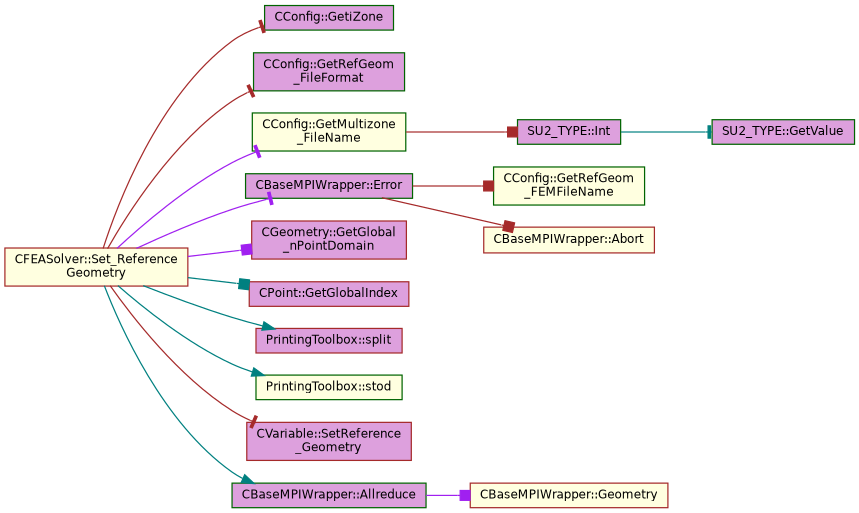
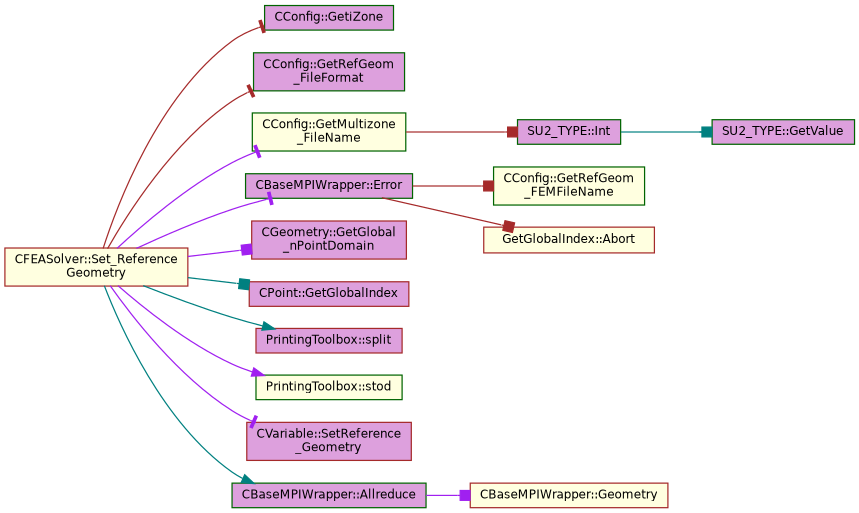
edge "SU2_TYPE::Int" -> "SU2_TYPE::GetValue": arrowhead tee -> box
node "CBaseMPIWrapper::Abort": label "CBaseMPIWrapper::Abort" -> "GetGlobalIndex::Abort"
edge "CFEASolver::Set_Reference Geometry" -> "PrintingToolbox::stod": color teal -> purple
edge "CFEASolver::Set_Reference Geometry" -> "CVariable::SetReference _Geometry": color brown -> purple
